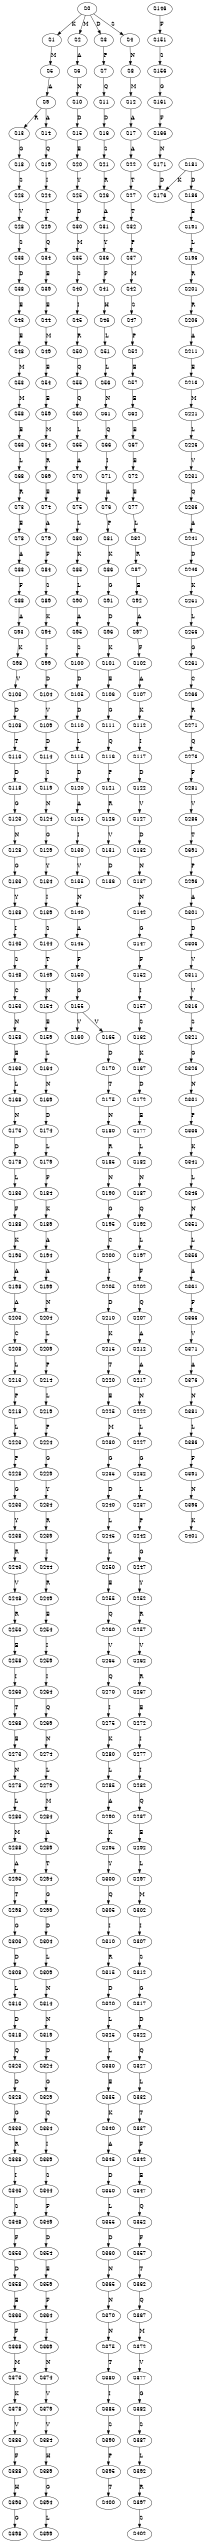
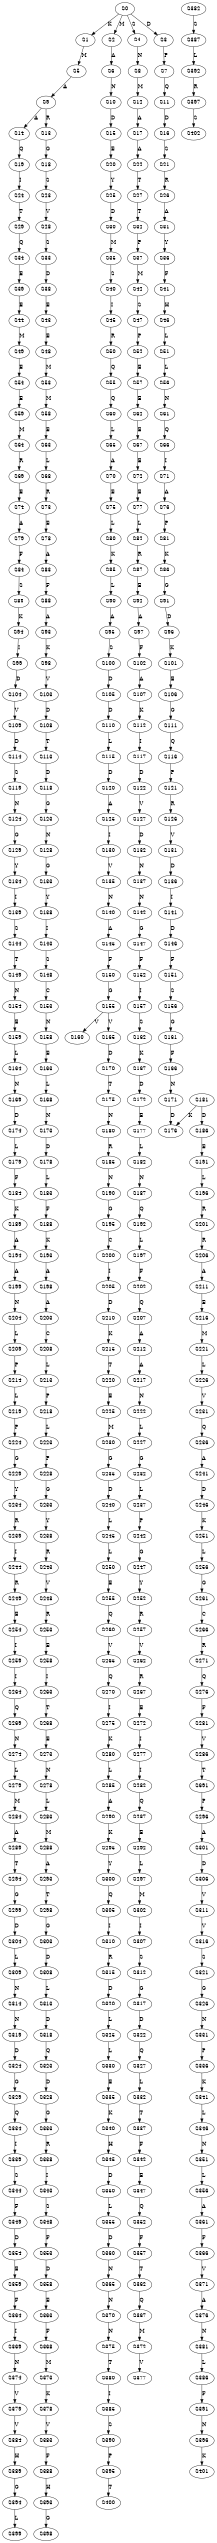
node "S141": added
edge "S340" -> "S345": label "A" -> "H"
edge "S377" -> "S382": removed, label "G"
